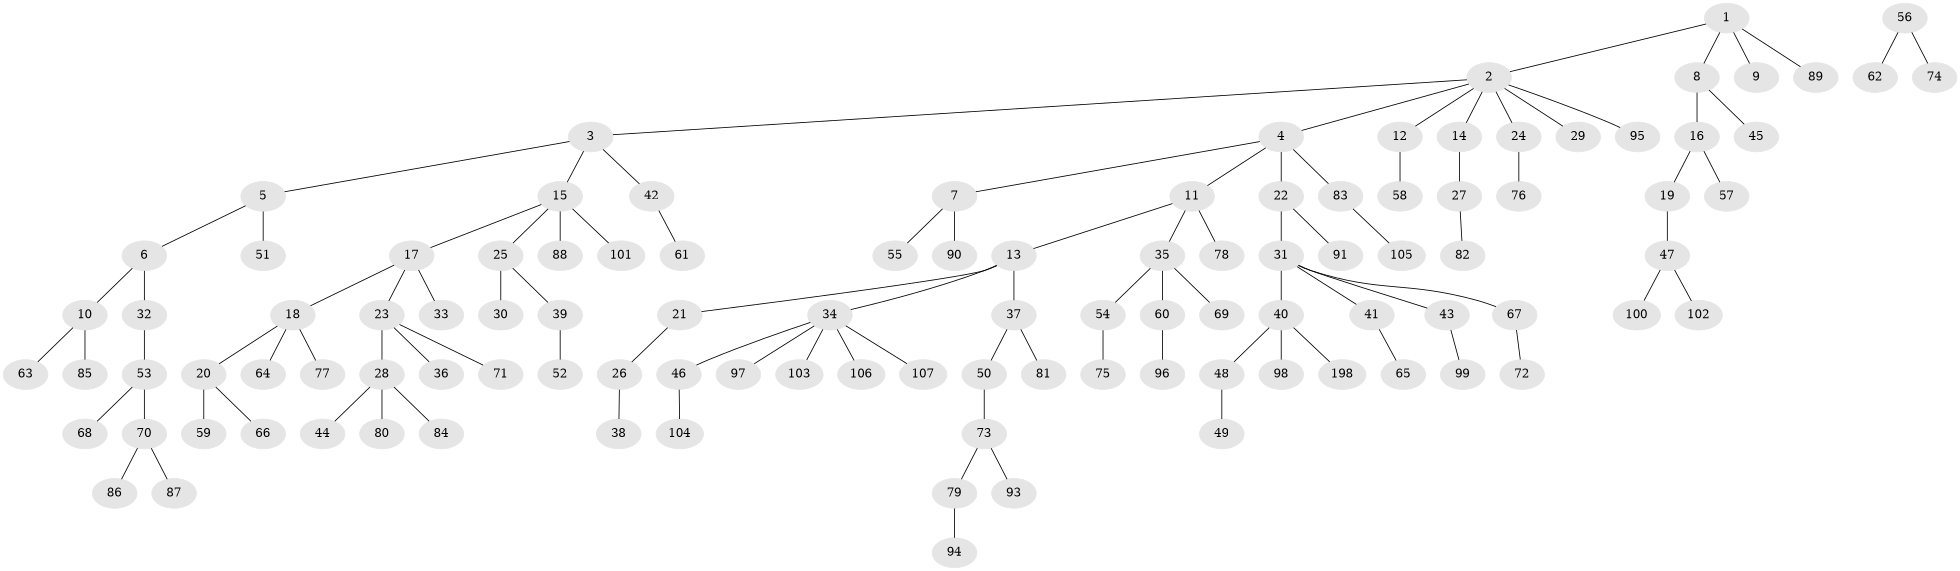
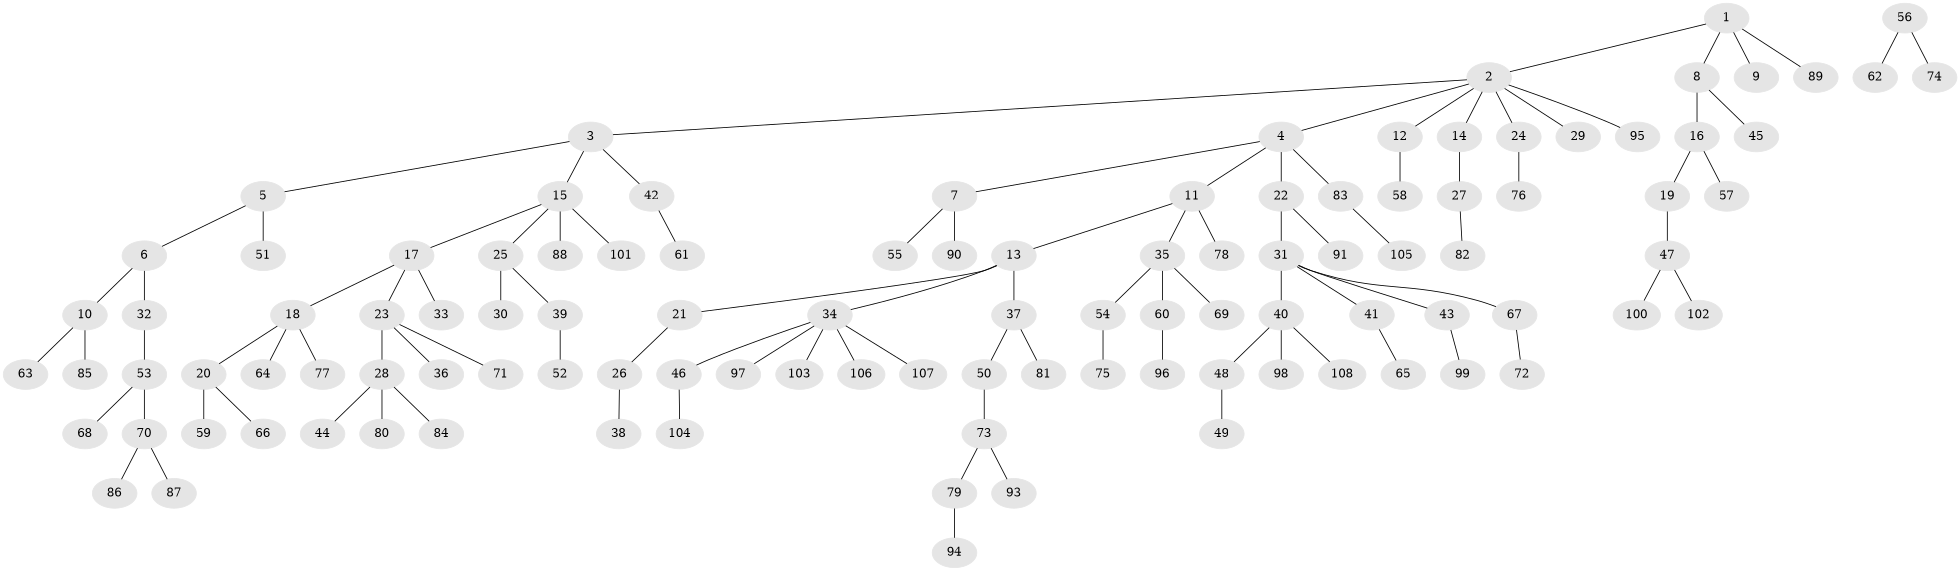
node "198": label "198" -> "108"
